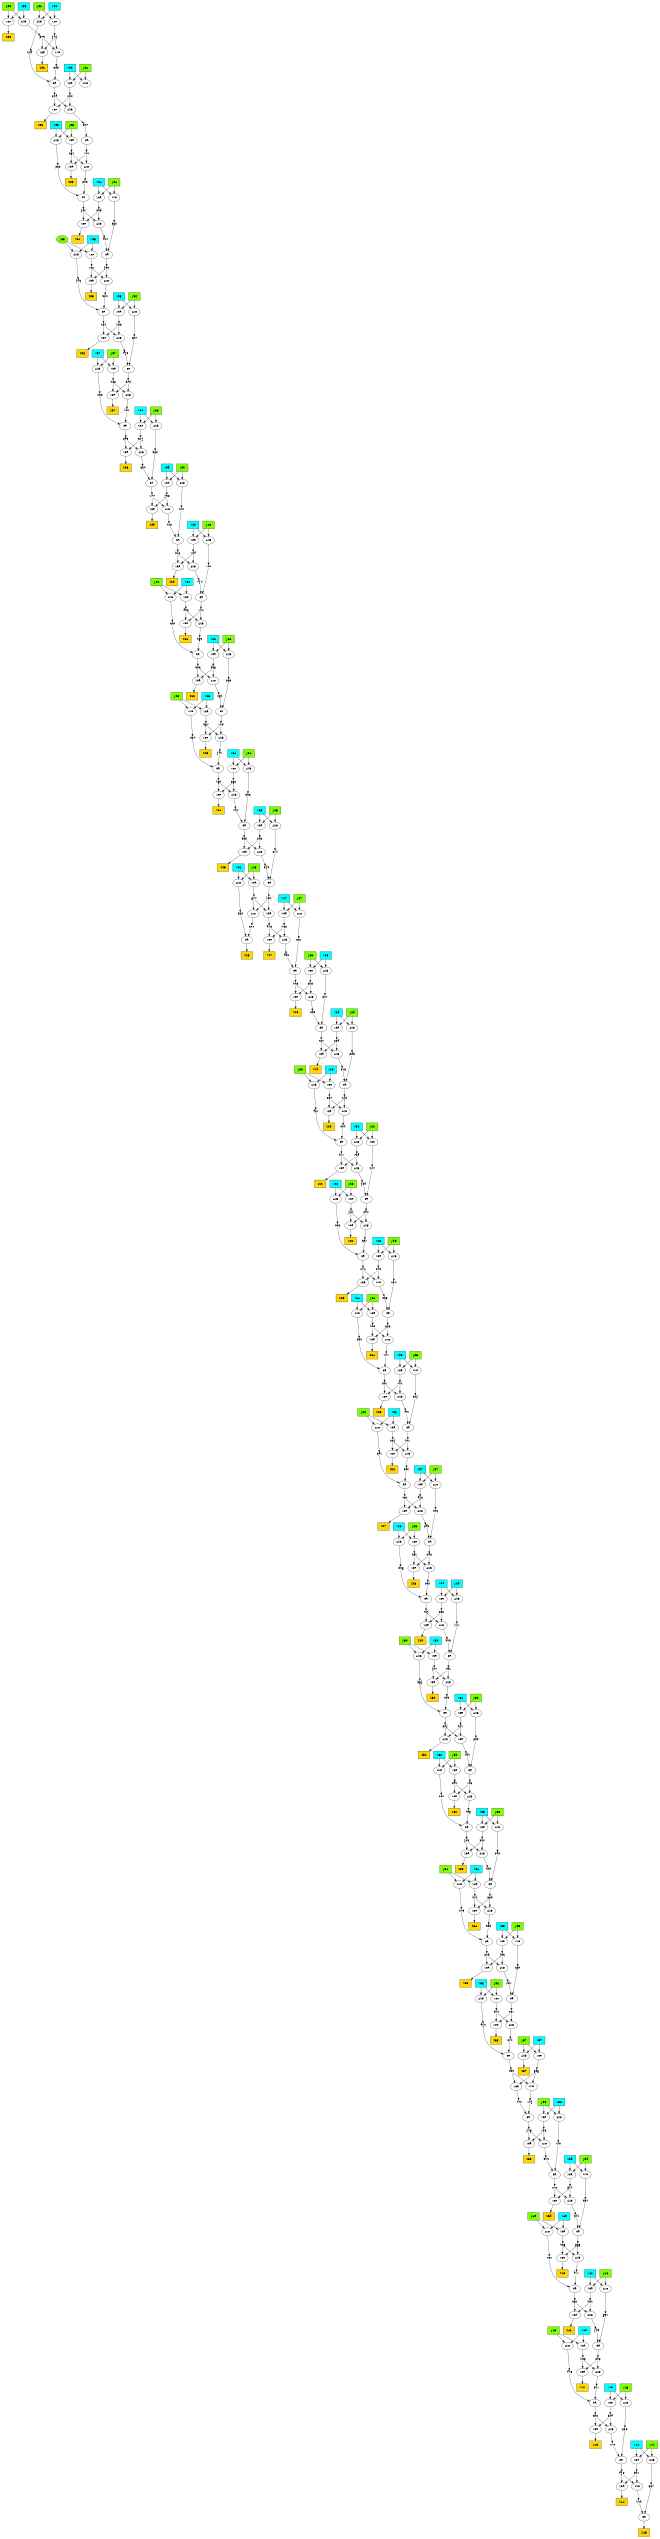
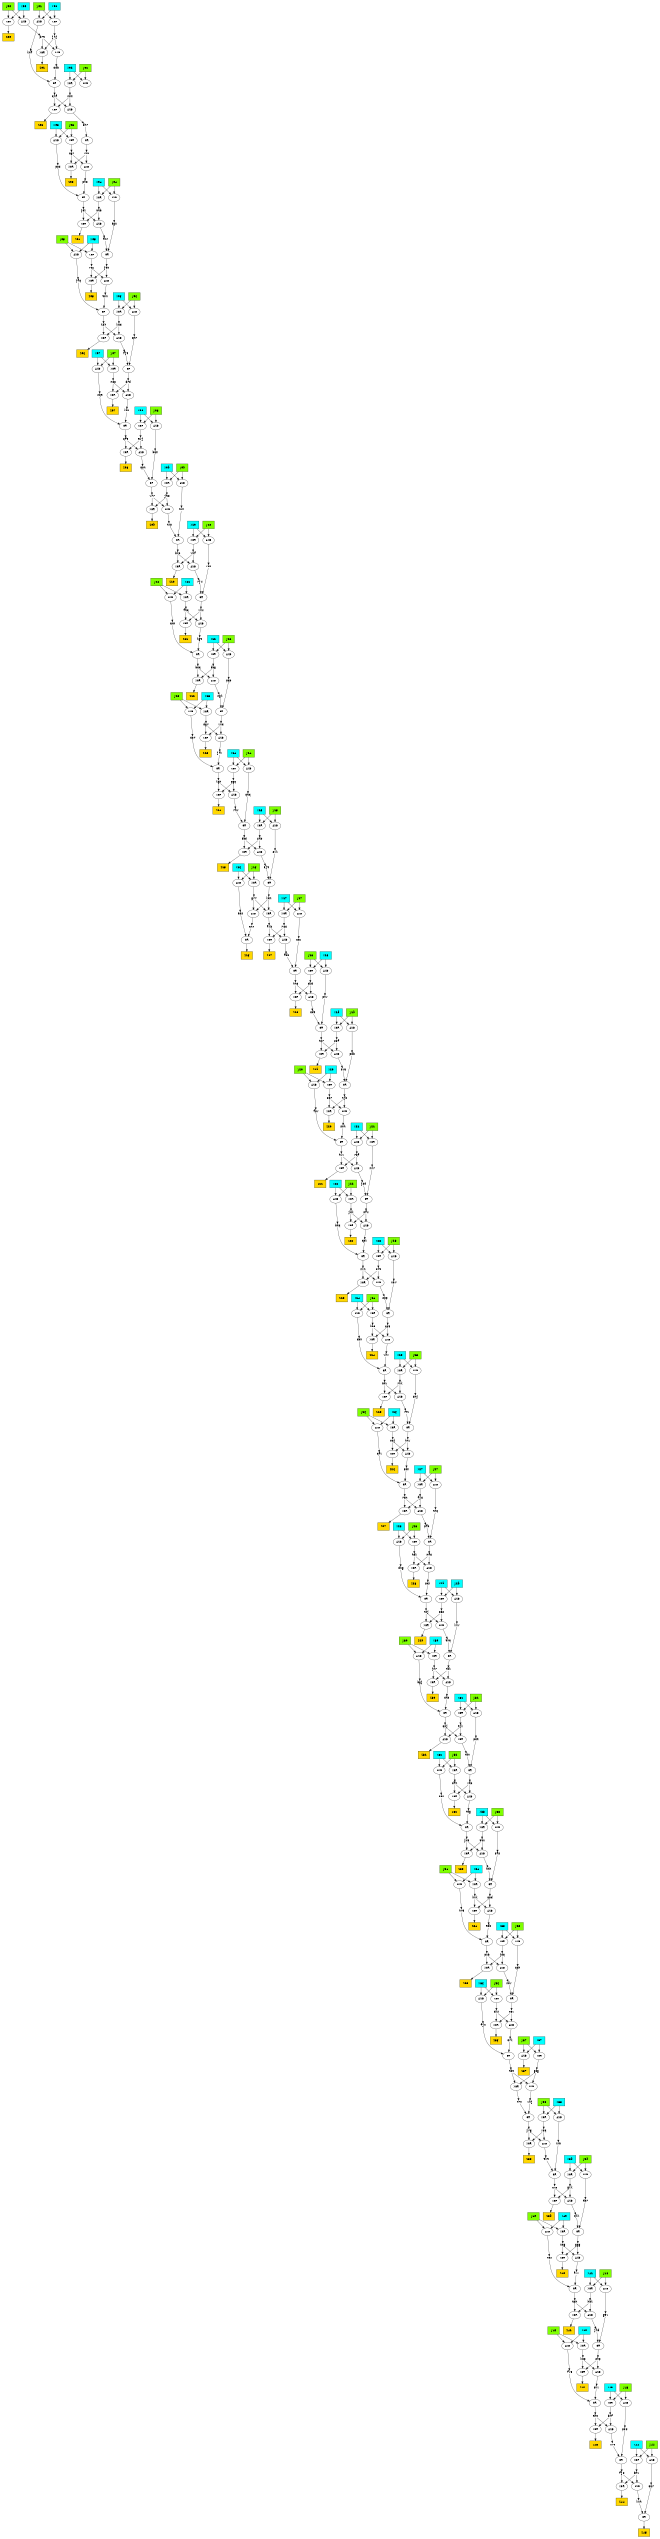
node "y05": shape ellipse -> box
